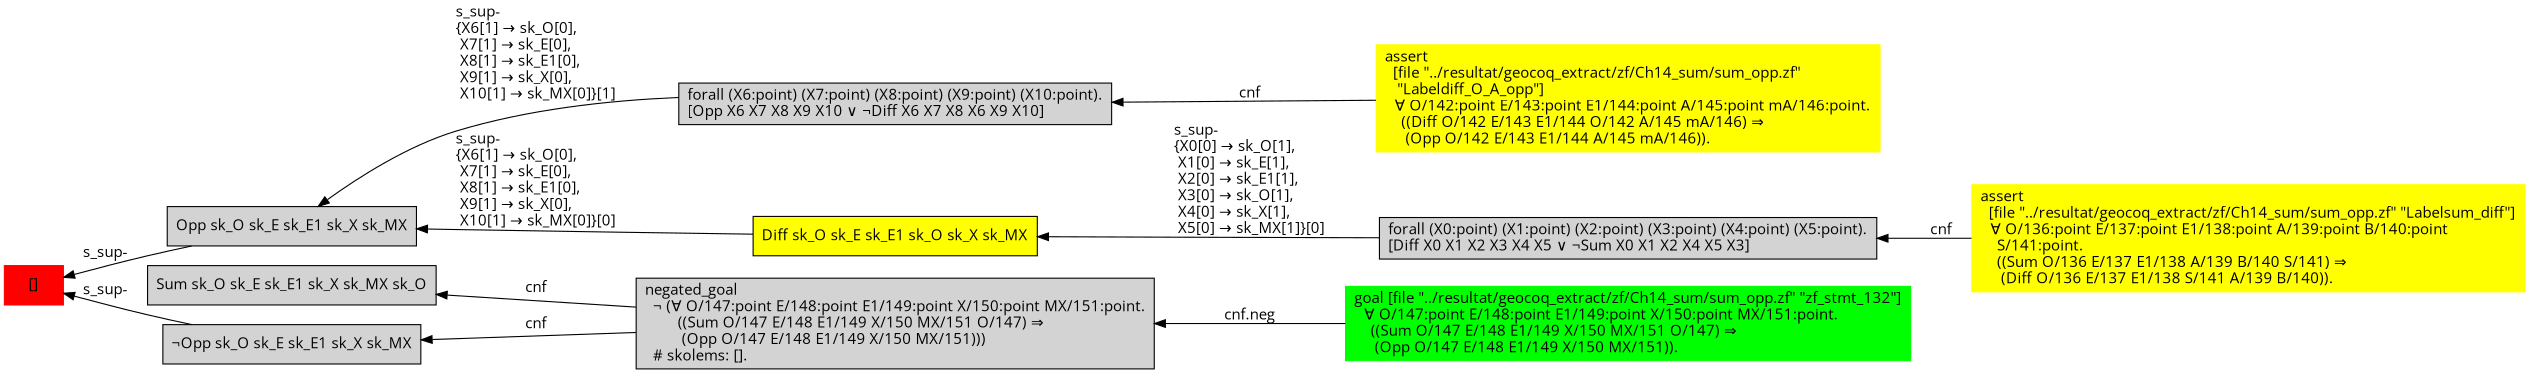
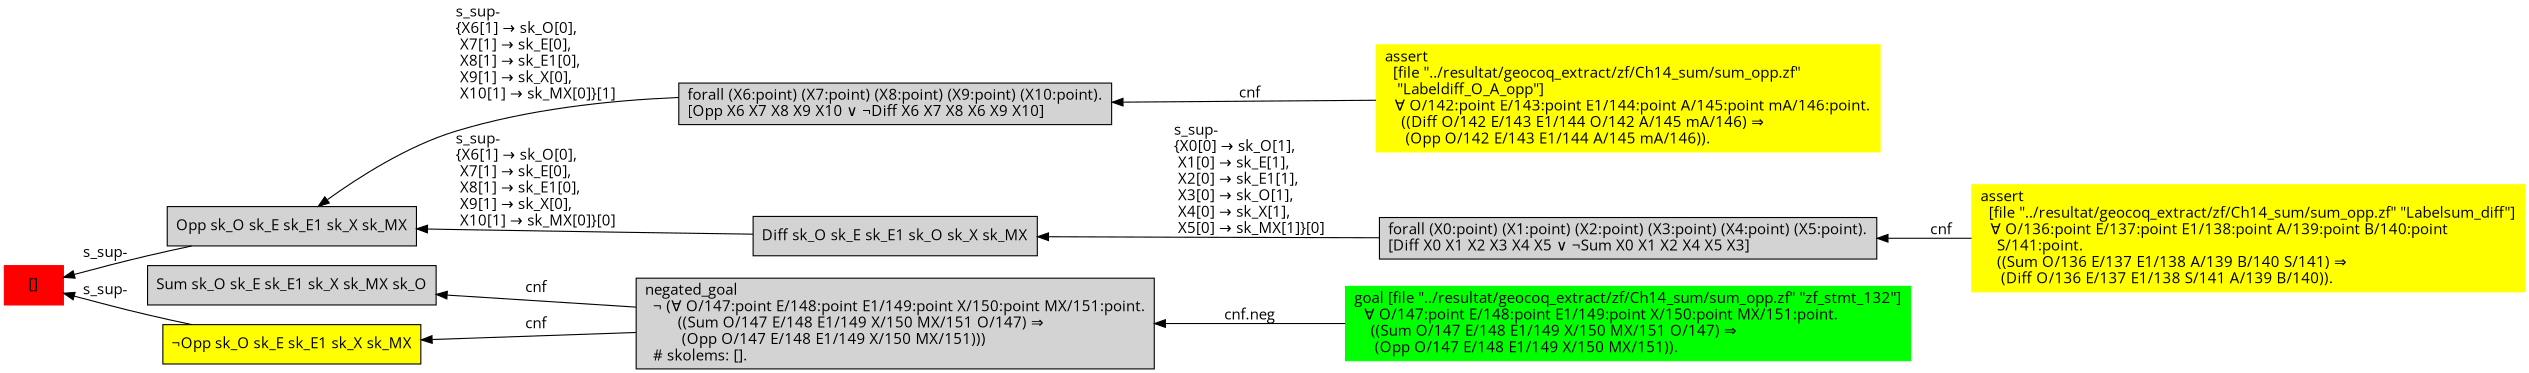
node "Diff sk_O sk_E sk_E1 sk_O sk_X sk_MX": fillcolor yellow -> lightgrey
node "¬Opp sk_O sk_E sk_E1 sk_X sk_MX": fillcolor lightgrey -> yellow
